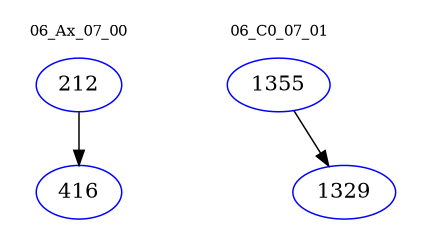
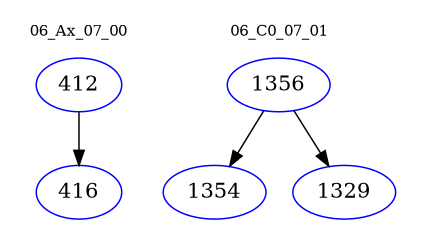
node "212": label "212" -> "412"
node "1355": label "1355" -> "1356"
node "1354": added
